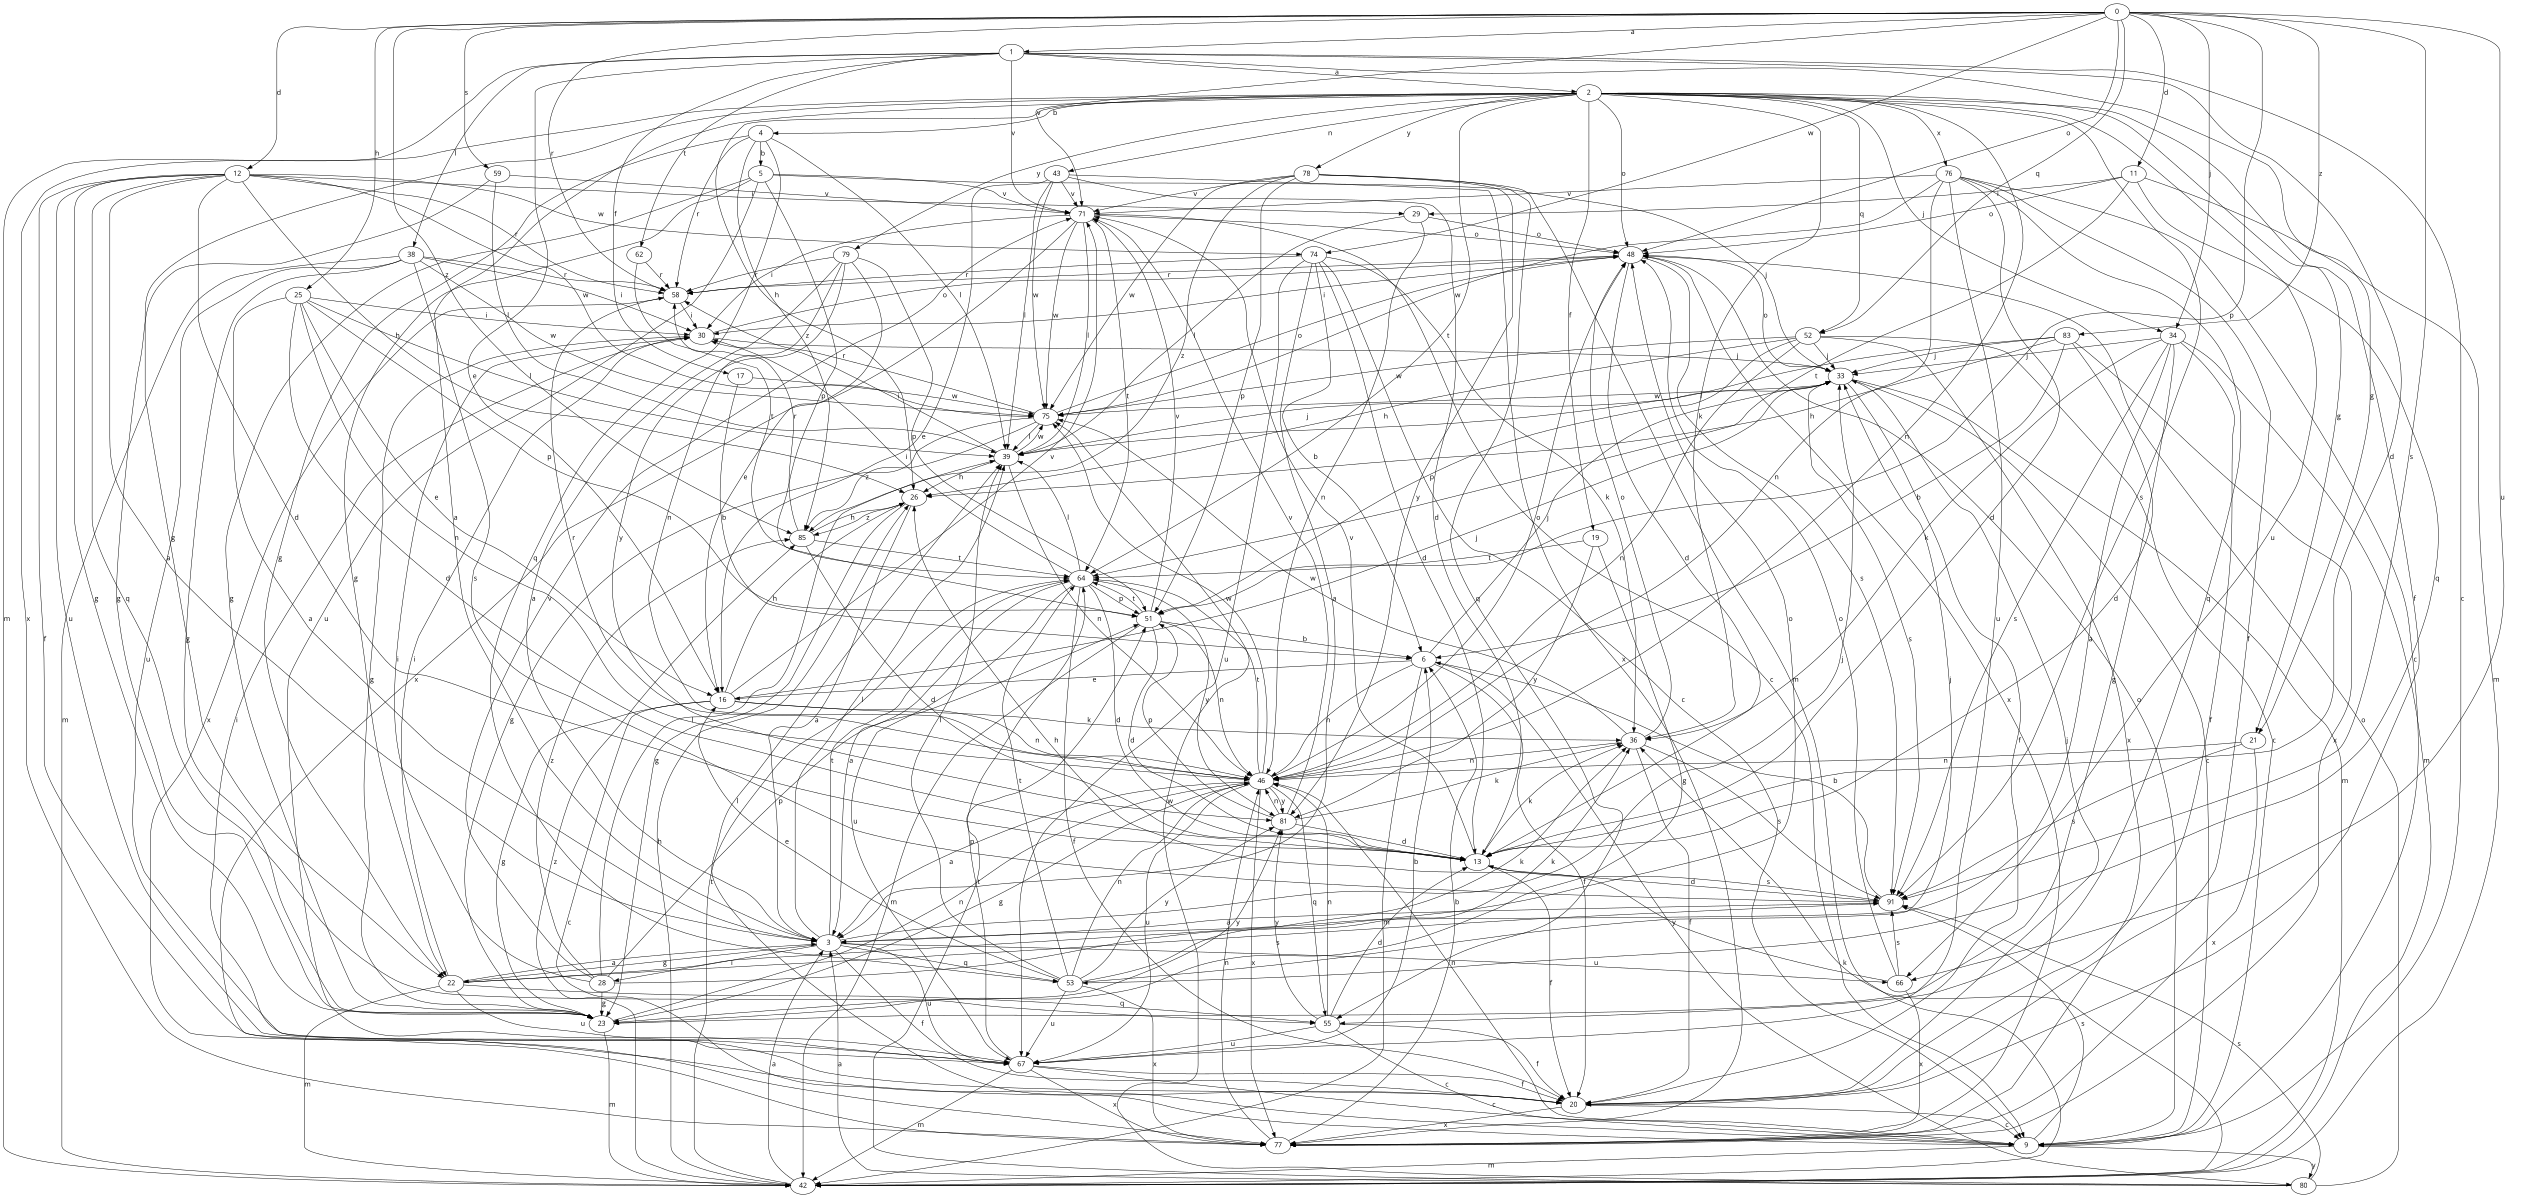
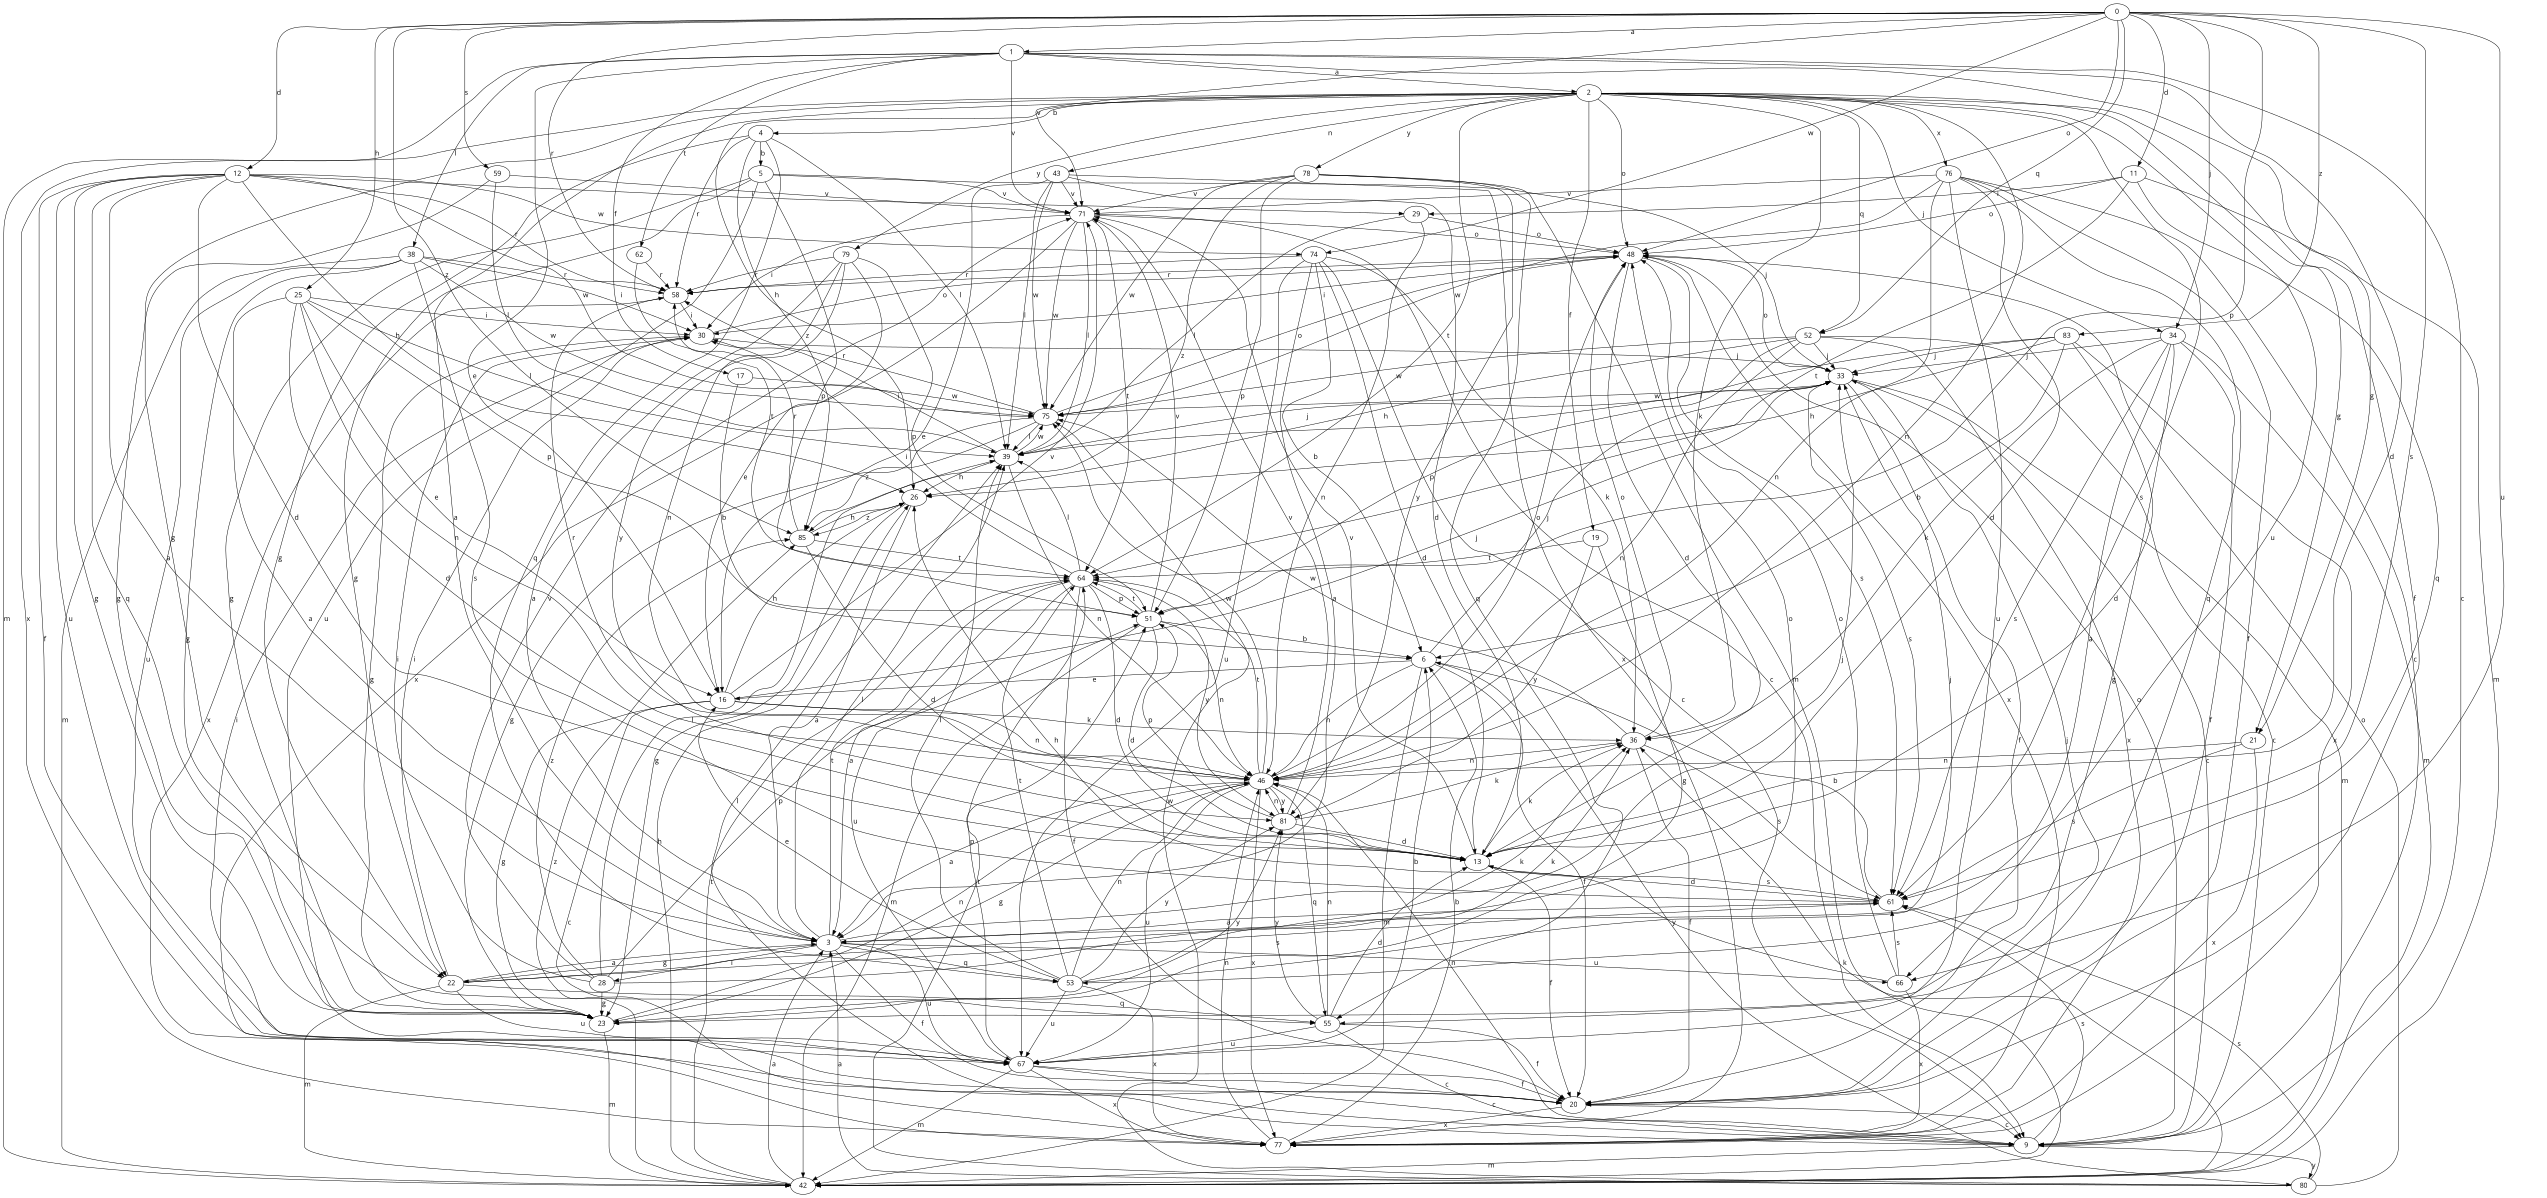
node "91": label "91" -> "61"
